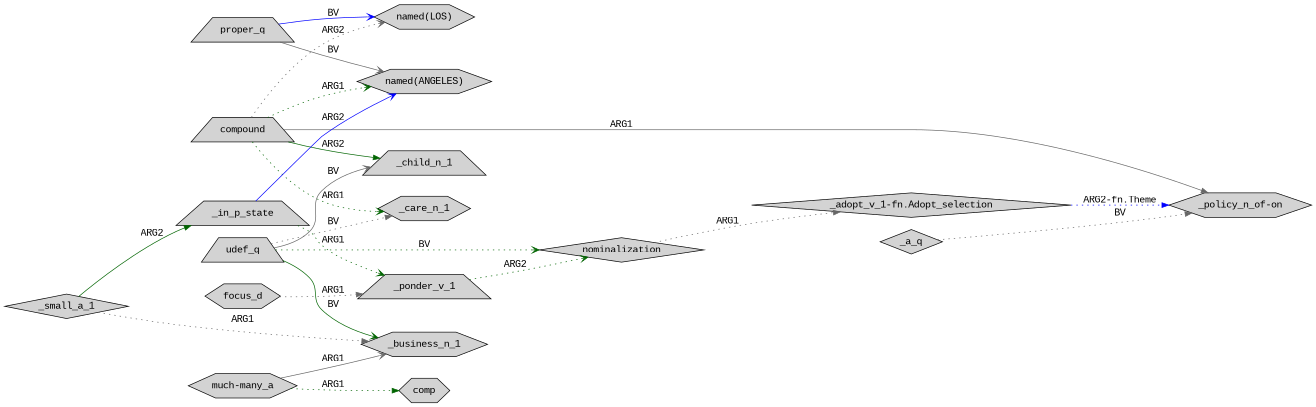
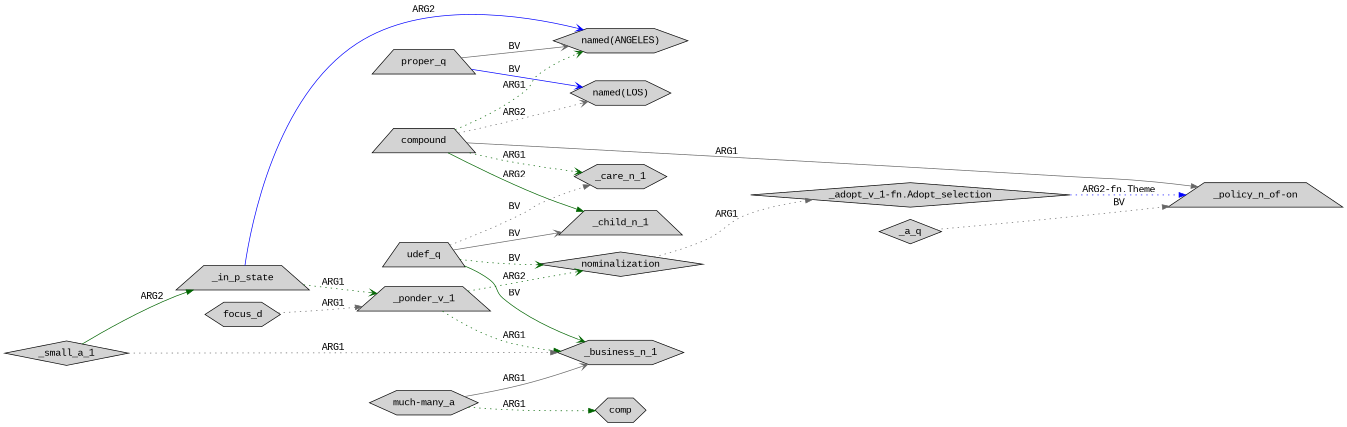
node "_policy_n_of-on": shape hexagon -> trapezium
edge "_ponder_v_1" -> "_business_n_1": added, label "ARG1"
